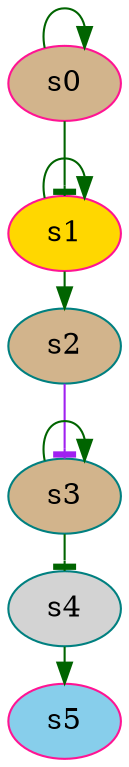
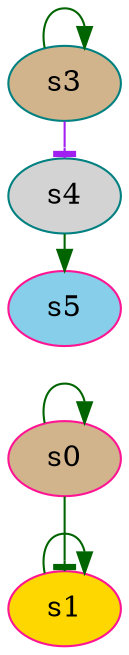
node "s2": removed
edge "s3" -> "s4": color darkgreen -> purple
